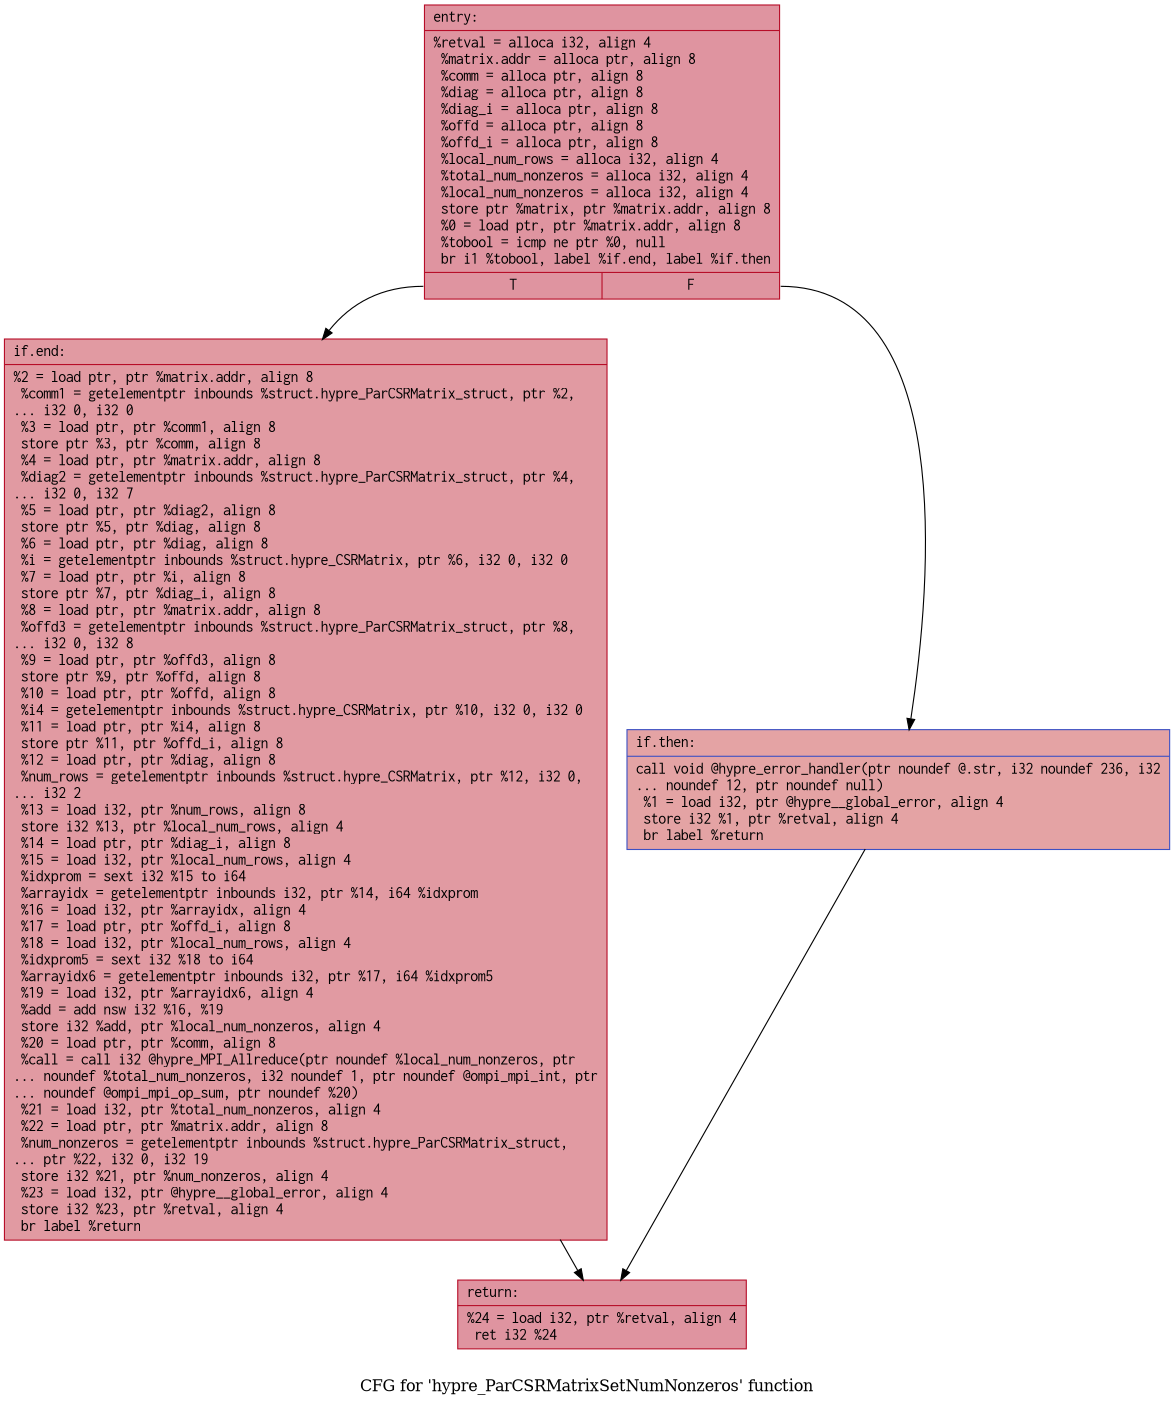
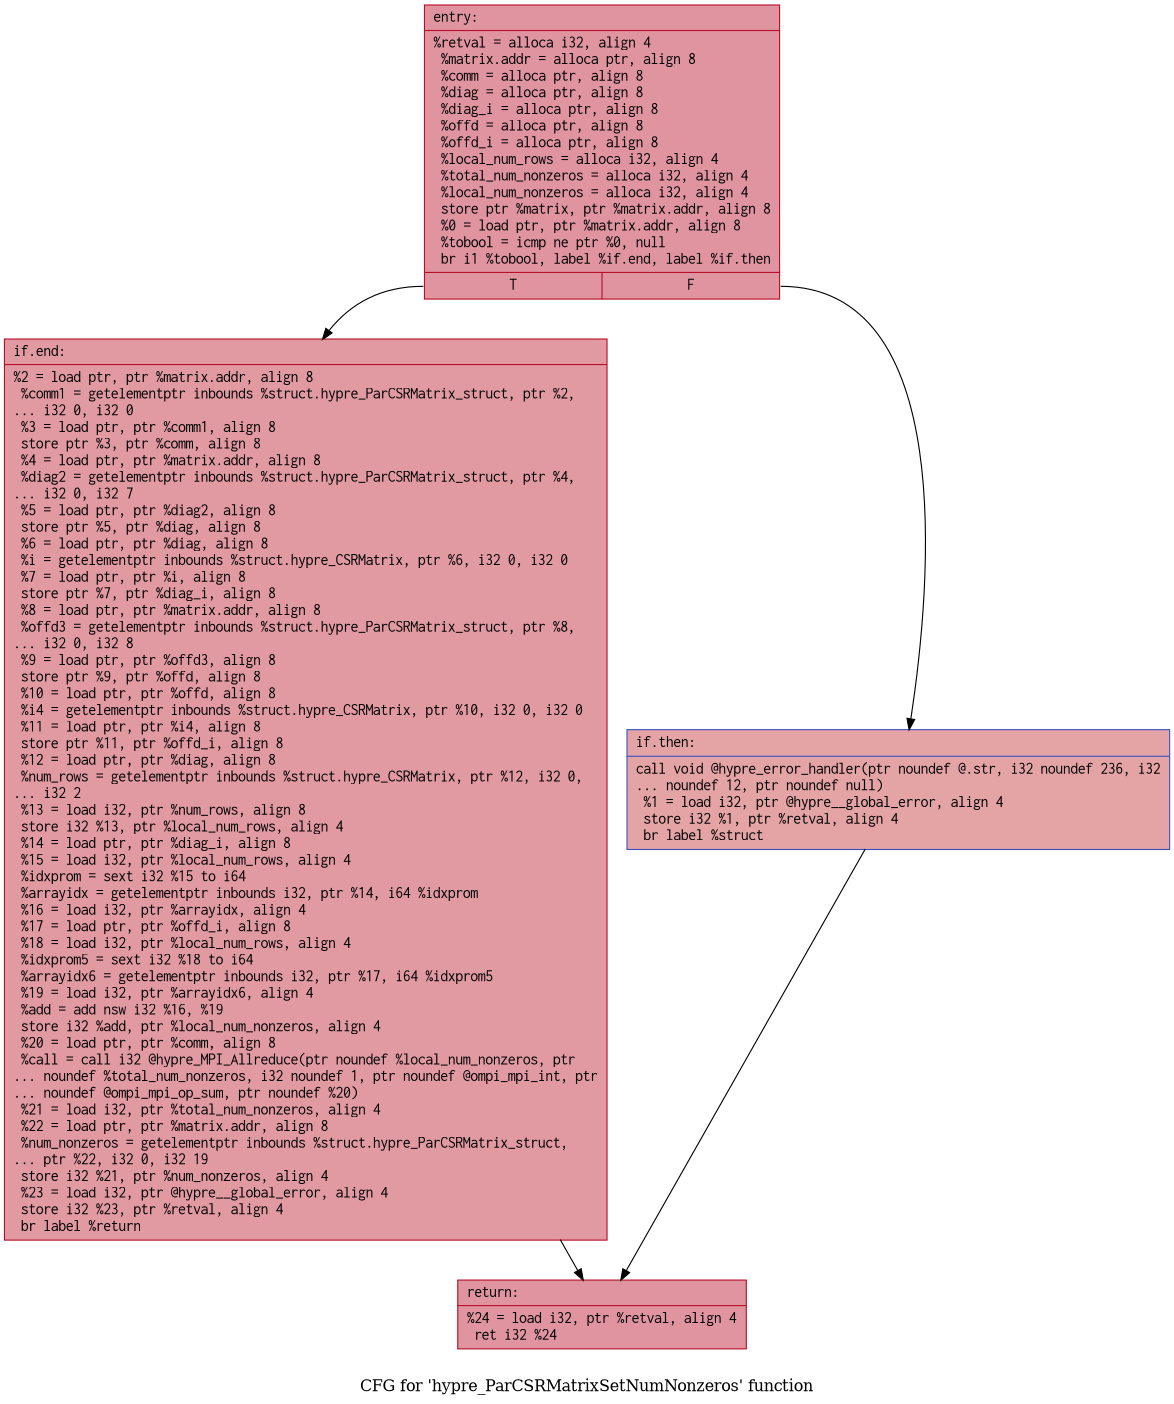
node "if.then:": text "br label %return" -> "br label %struct"
